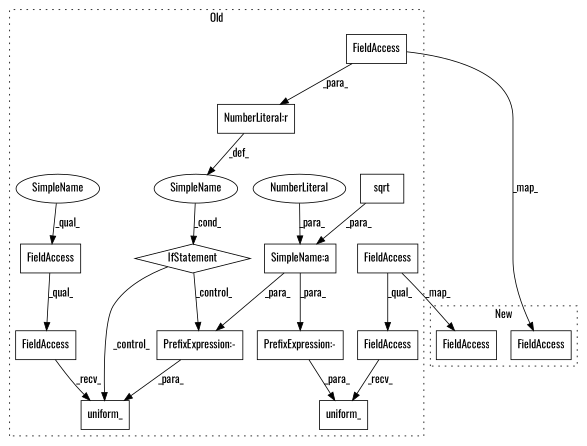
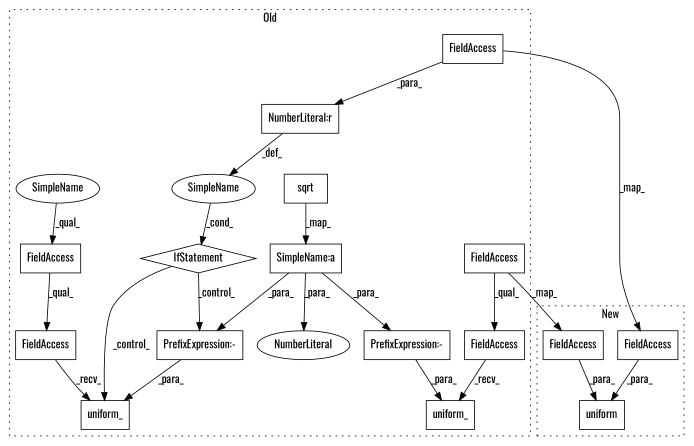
edge "NumberLiteral" -> "SimpleName:a": reversed
edge "sqrt" -> "SimpleName:a": label "_para_" -> "_map_"
node "uniform": added
